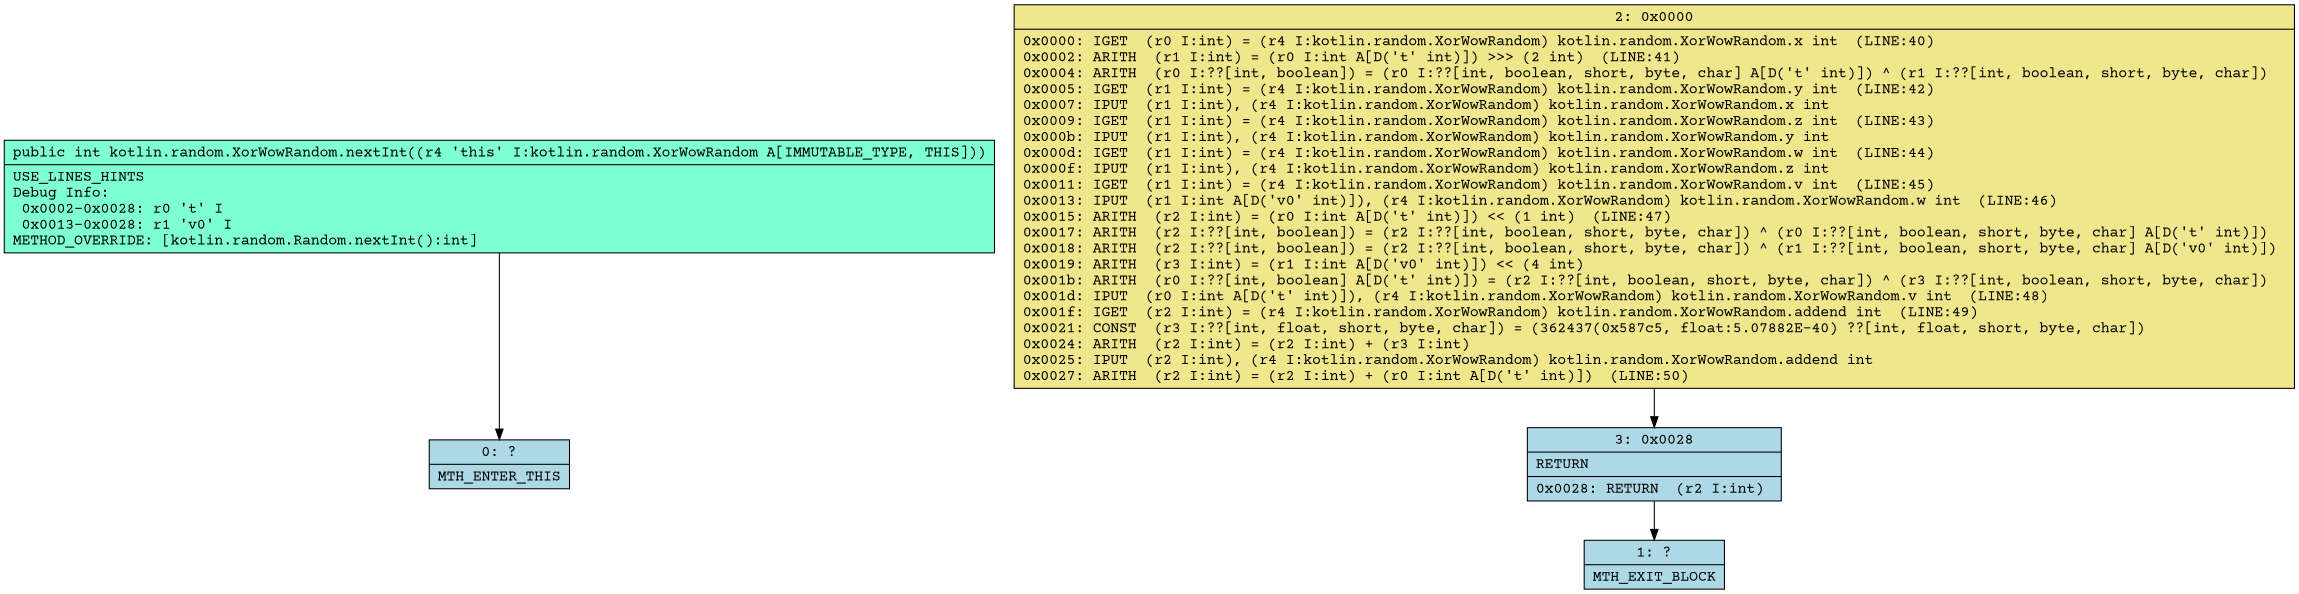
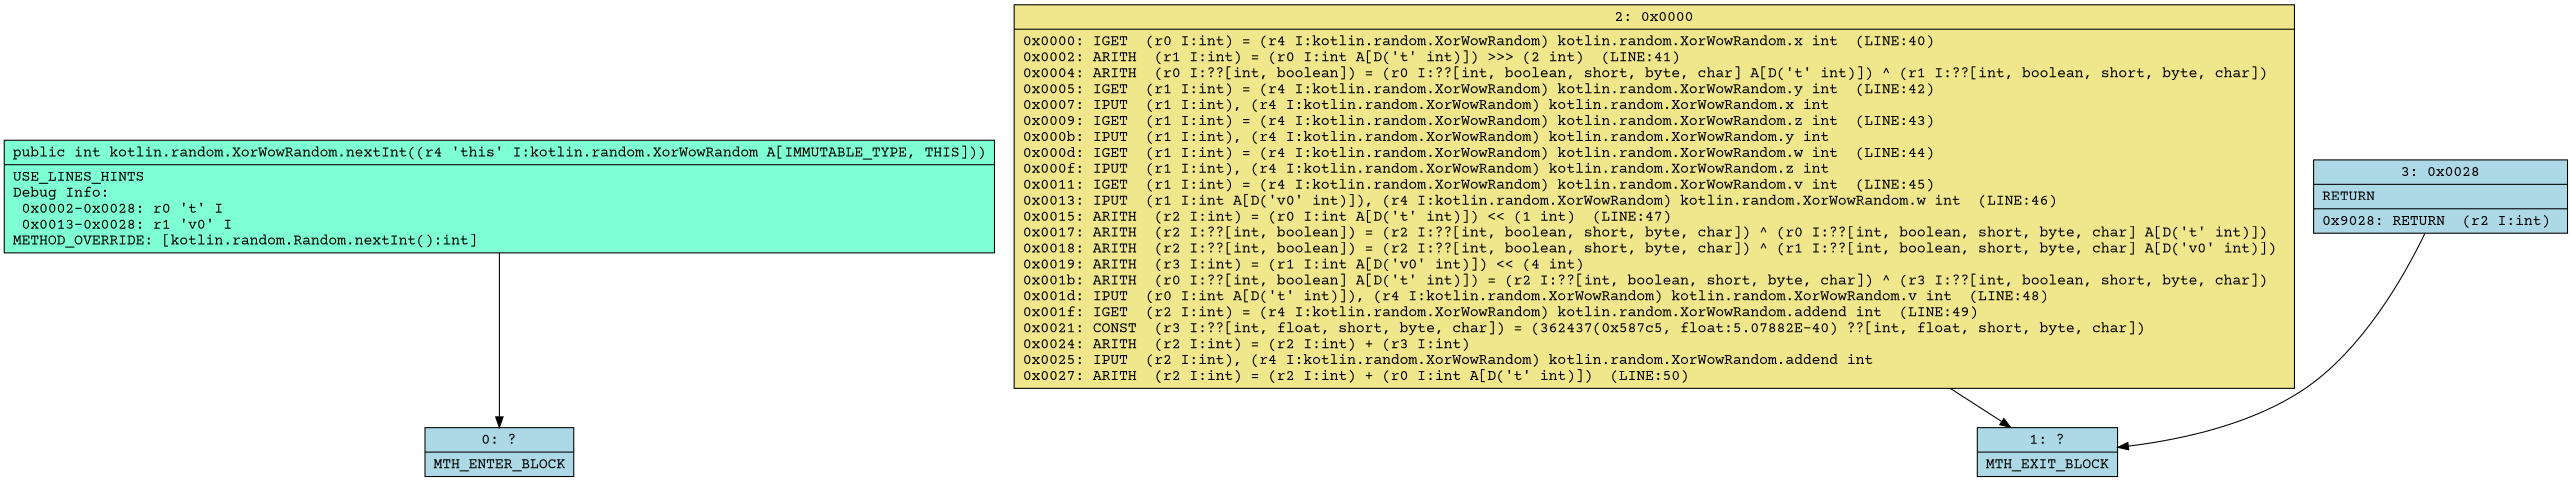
edge "2: 0x0000" -> "3: 0x0028": now "2: 0x0000" -> "1: ?"
node "0: ?": text "MTH_ENTER_THIS" -> "MTH_ENTER_BLOCK"
node "3: 0x0028": text "0x0028: RETURN  (r2 I:int)" -> "0x9028: RETURN  (r2 I:int)"
